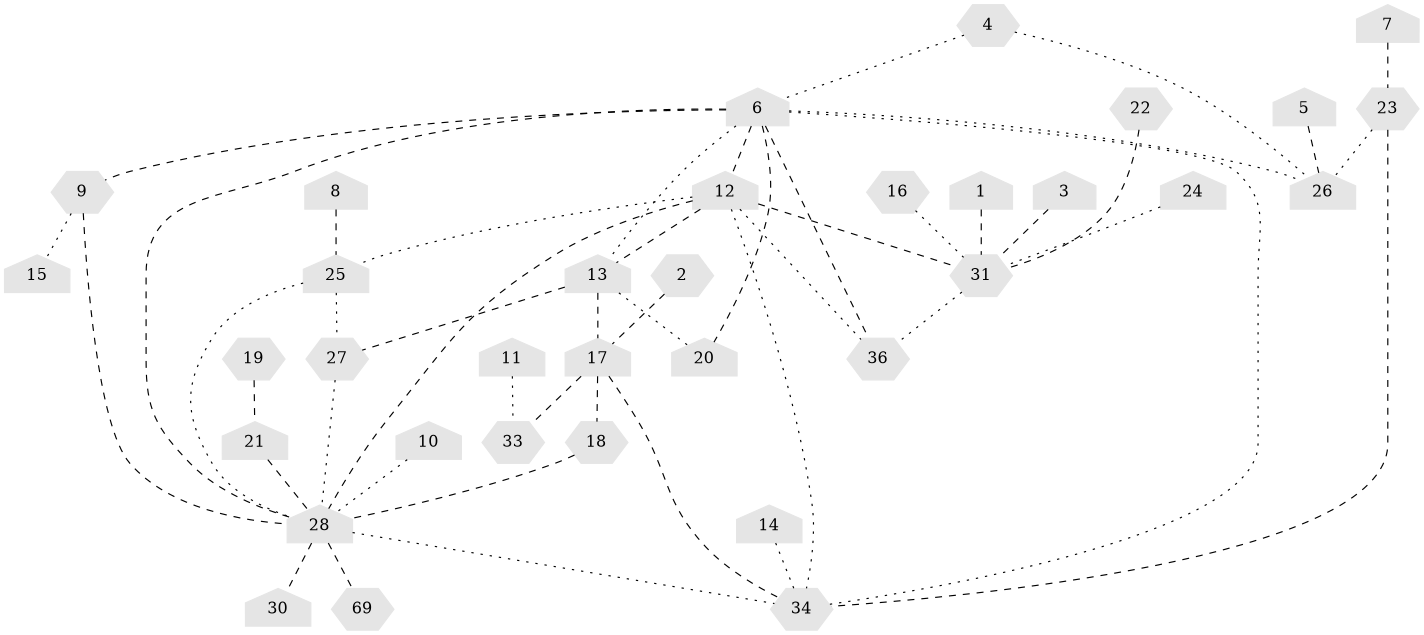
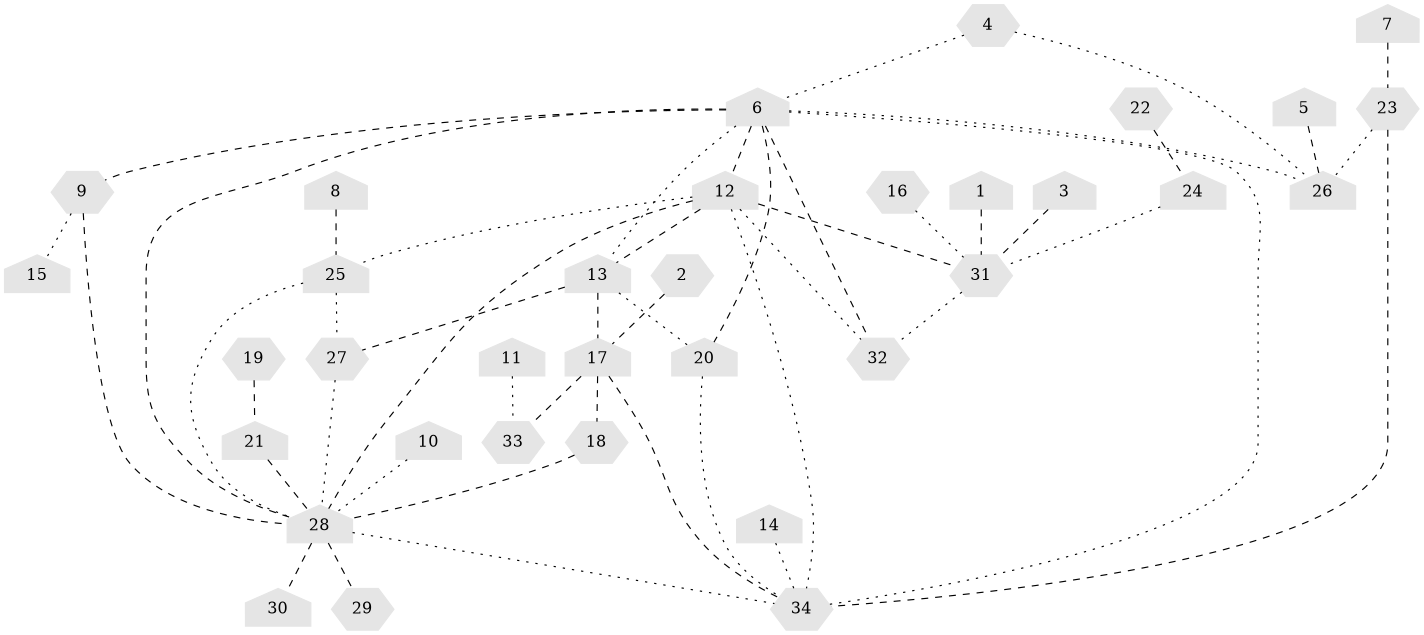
edge "22" -- "31": now "22" -- "24"
node "36": label "36" -> "32"
edge "20" -- "34": added
node "69": label "69" -> "29"
